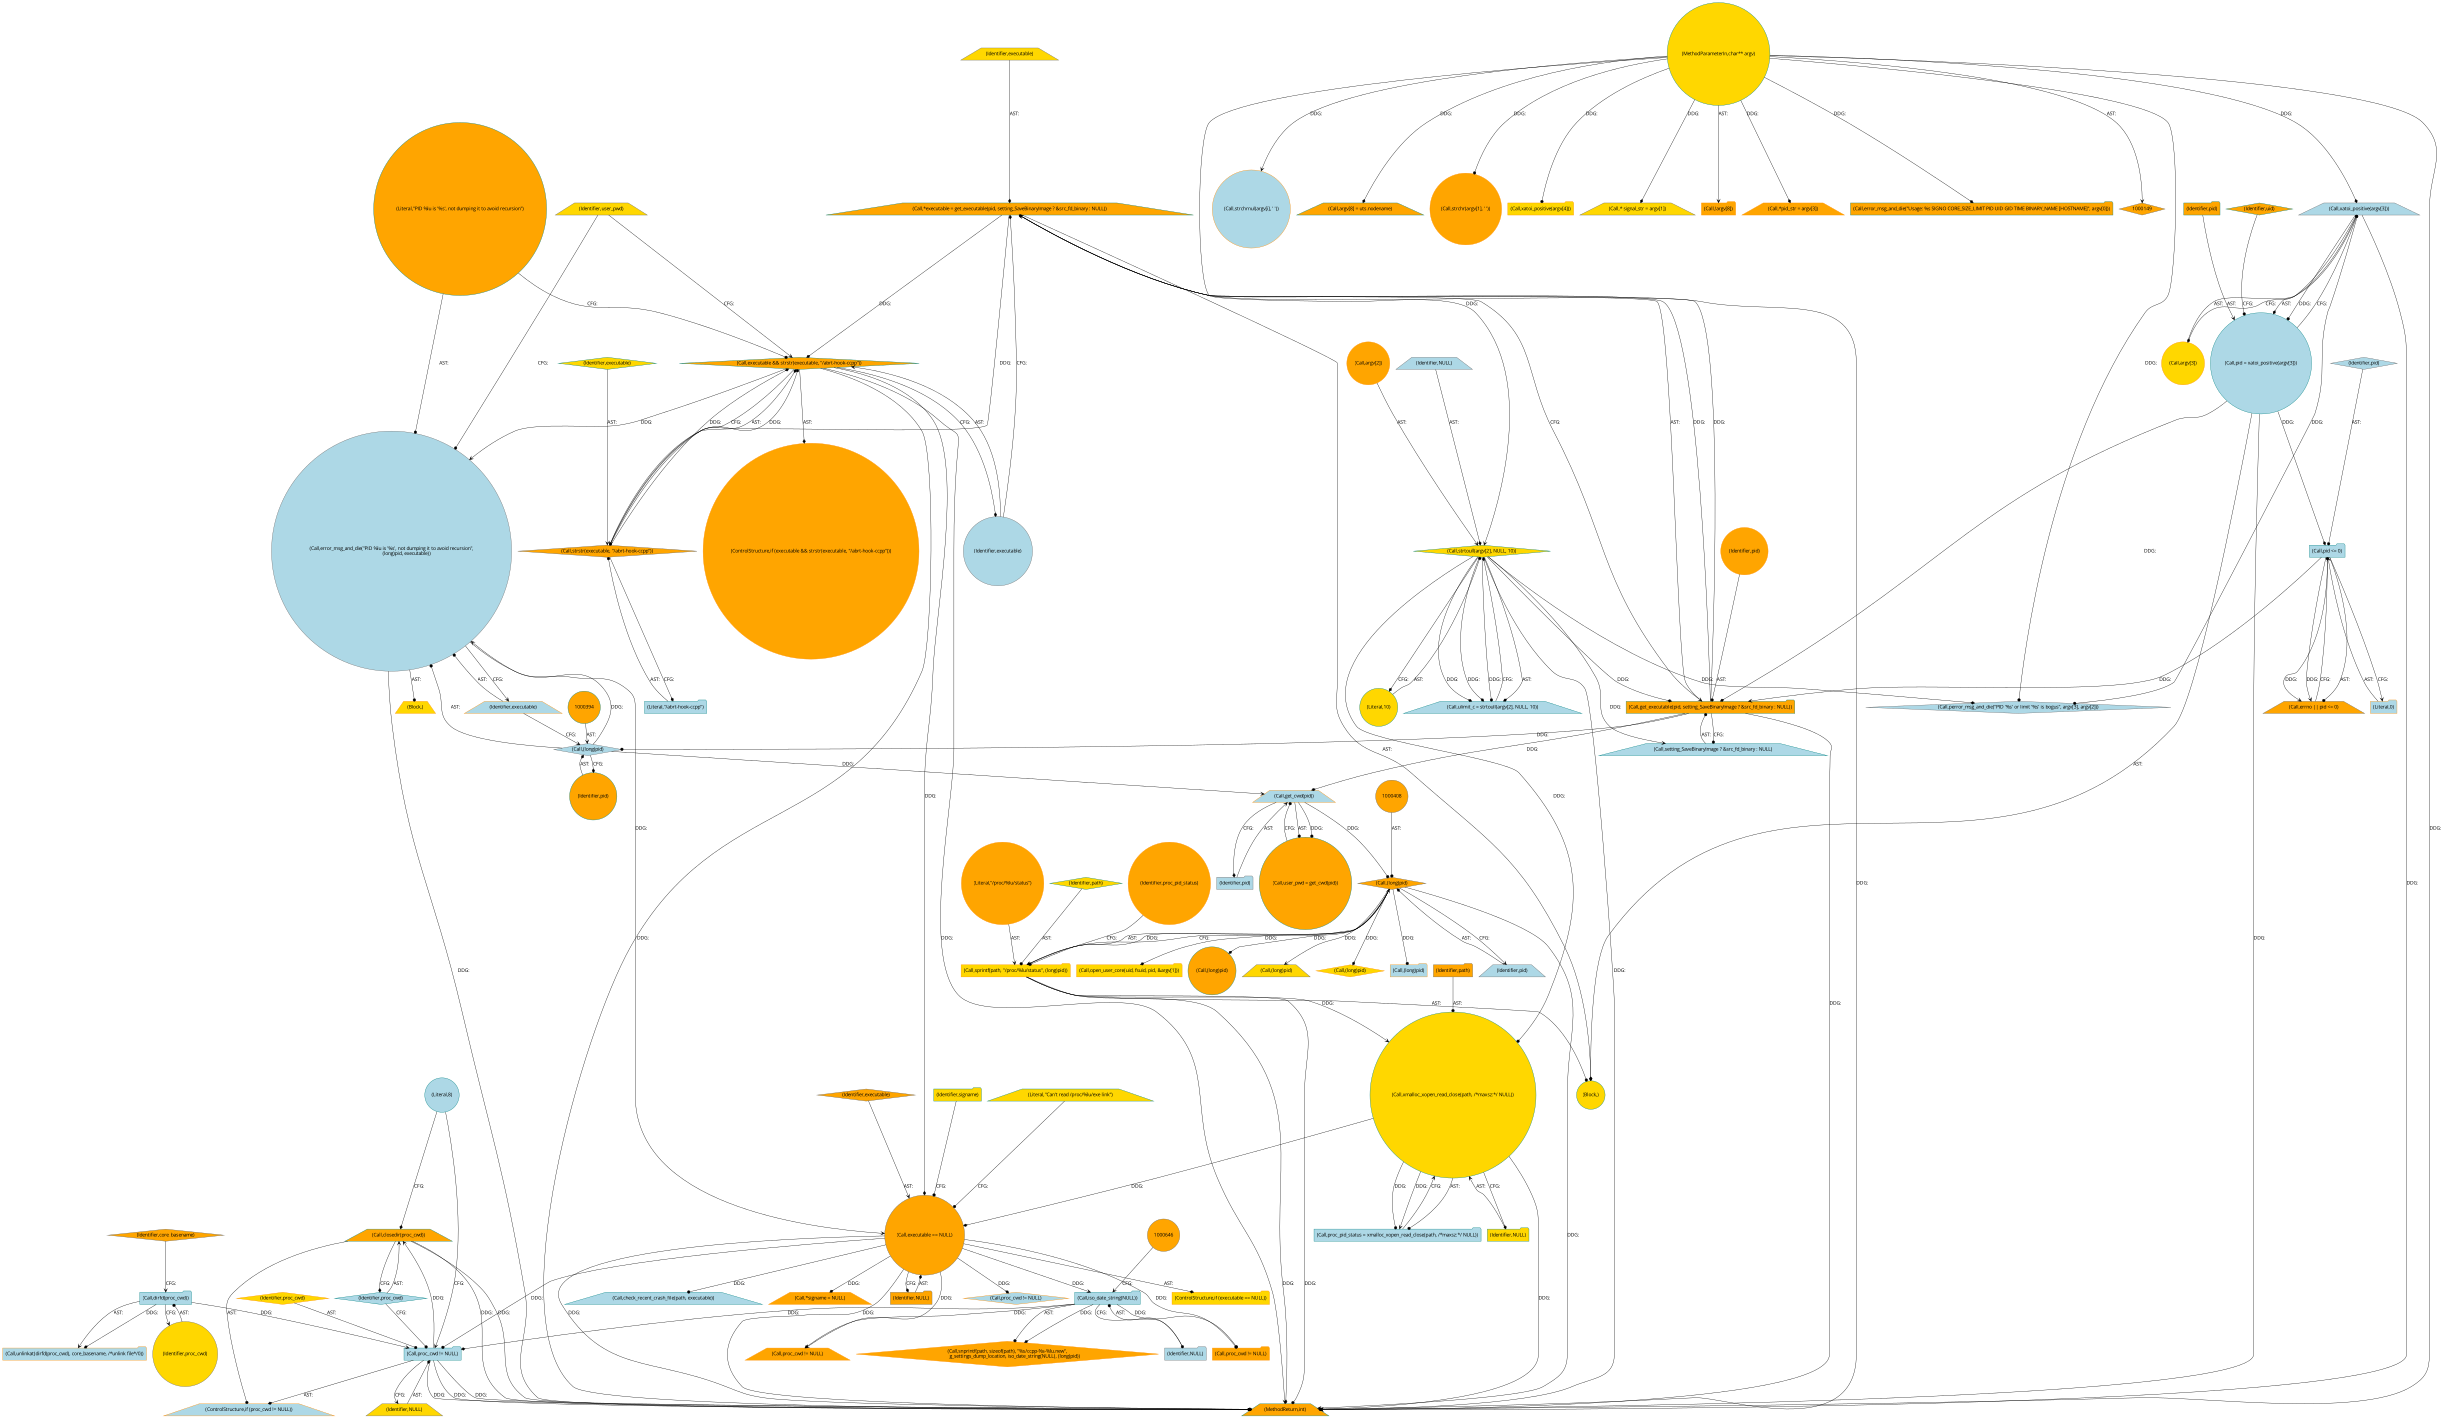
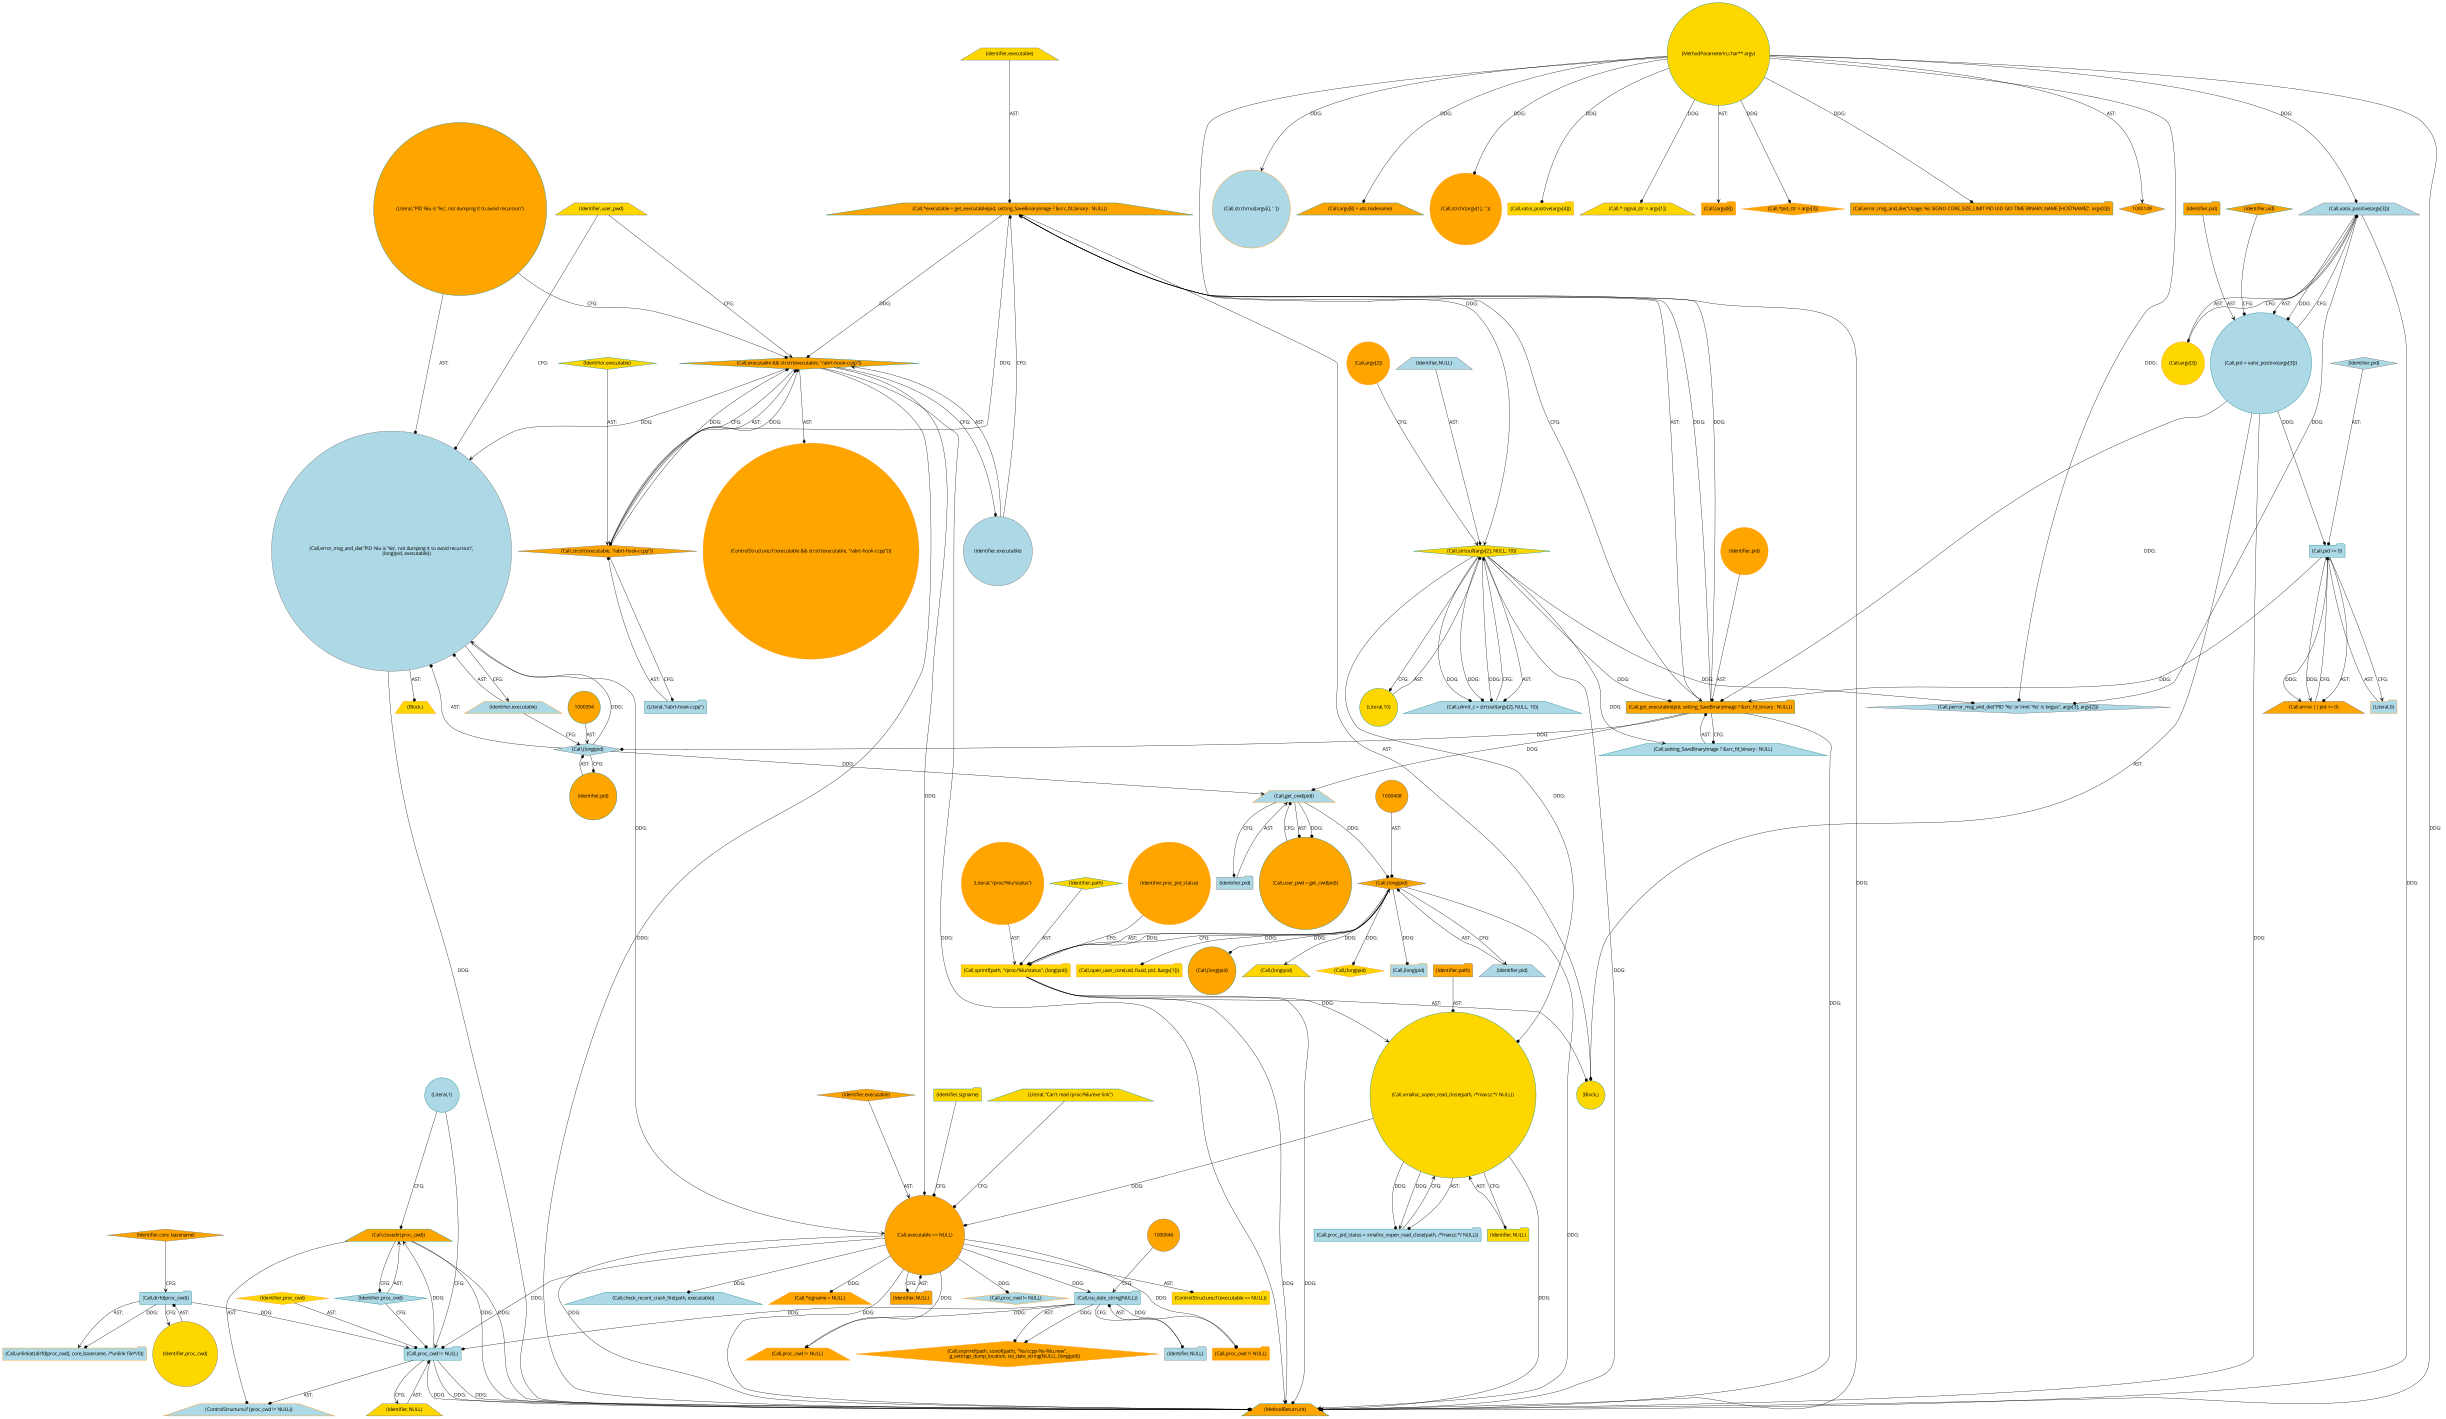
node "(Call,*pid_str = argv[3])": shape trapezium -> diamond
edge "(Call,argv[2])" -> "(Call,strtoull(argv[2], NULL, 10))": label "AST: " -> "CFG: "
node "(Literal,8)": label "(Literal,8)" -> "(Literal,1)"
